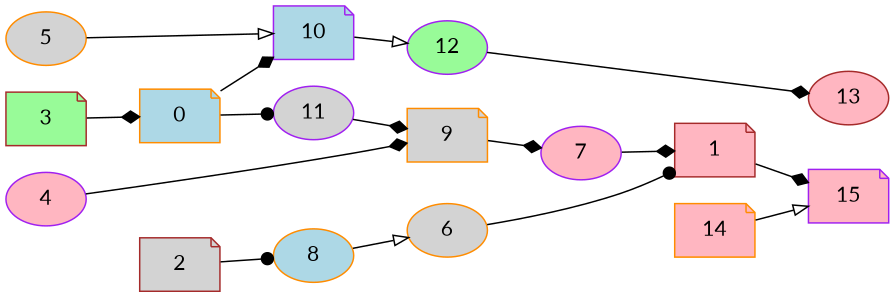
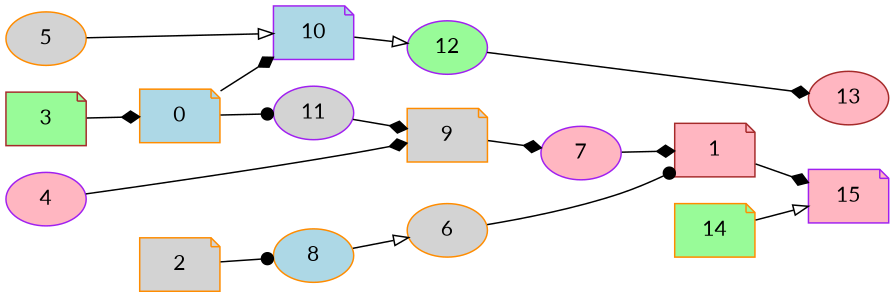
node "14": fillcolor lightpink -> palegreen
node "2": color brown -> darkorange
